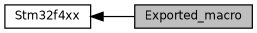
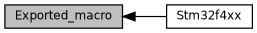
edge "Exported_macro" -> "Stm32f4xx": reversed
